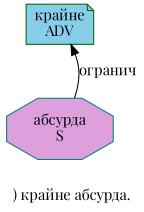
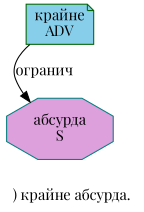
edge "абсурда S" -> "крайне ADV": reversed
